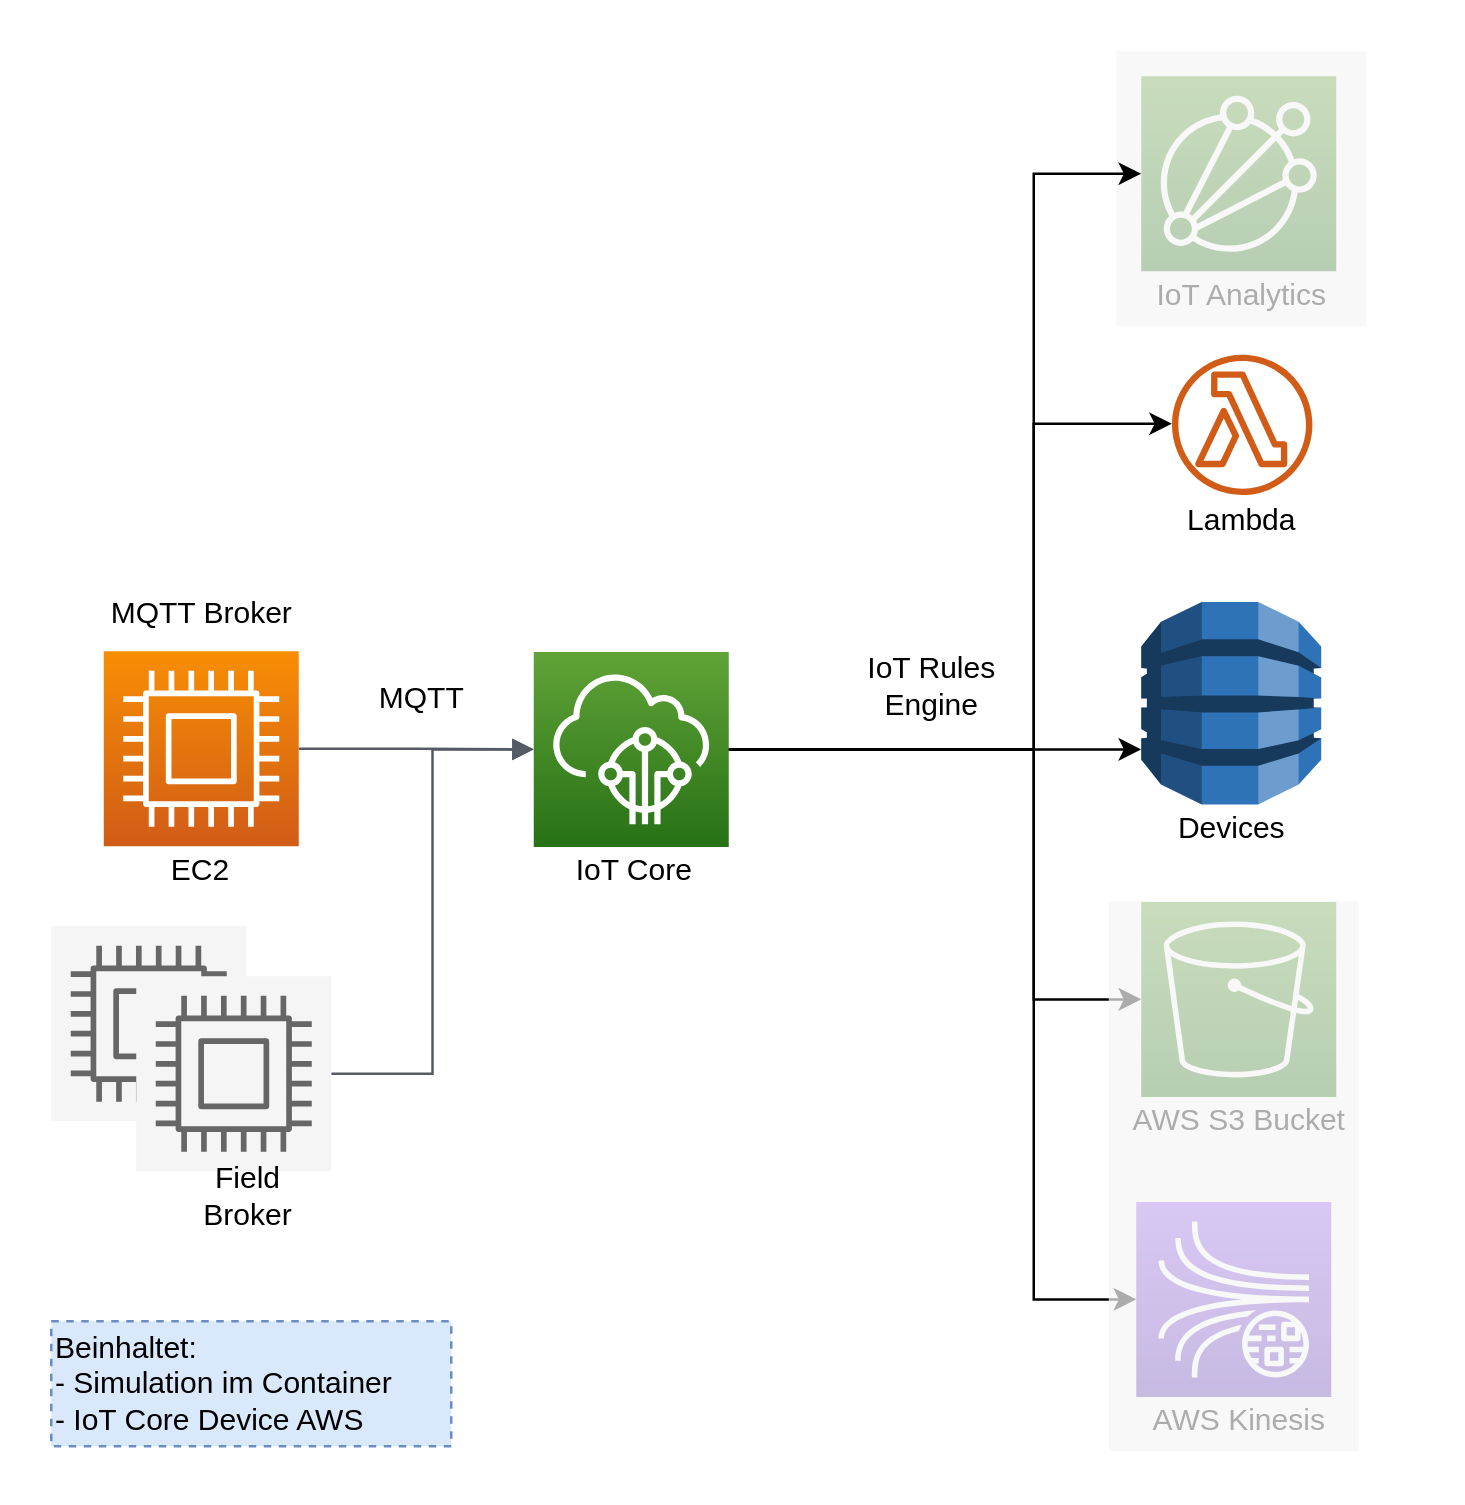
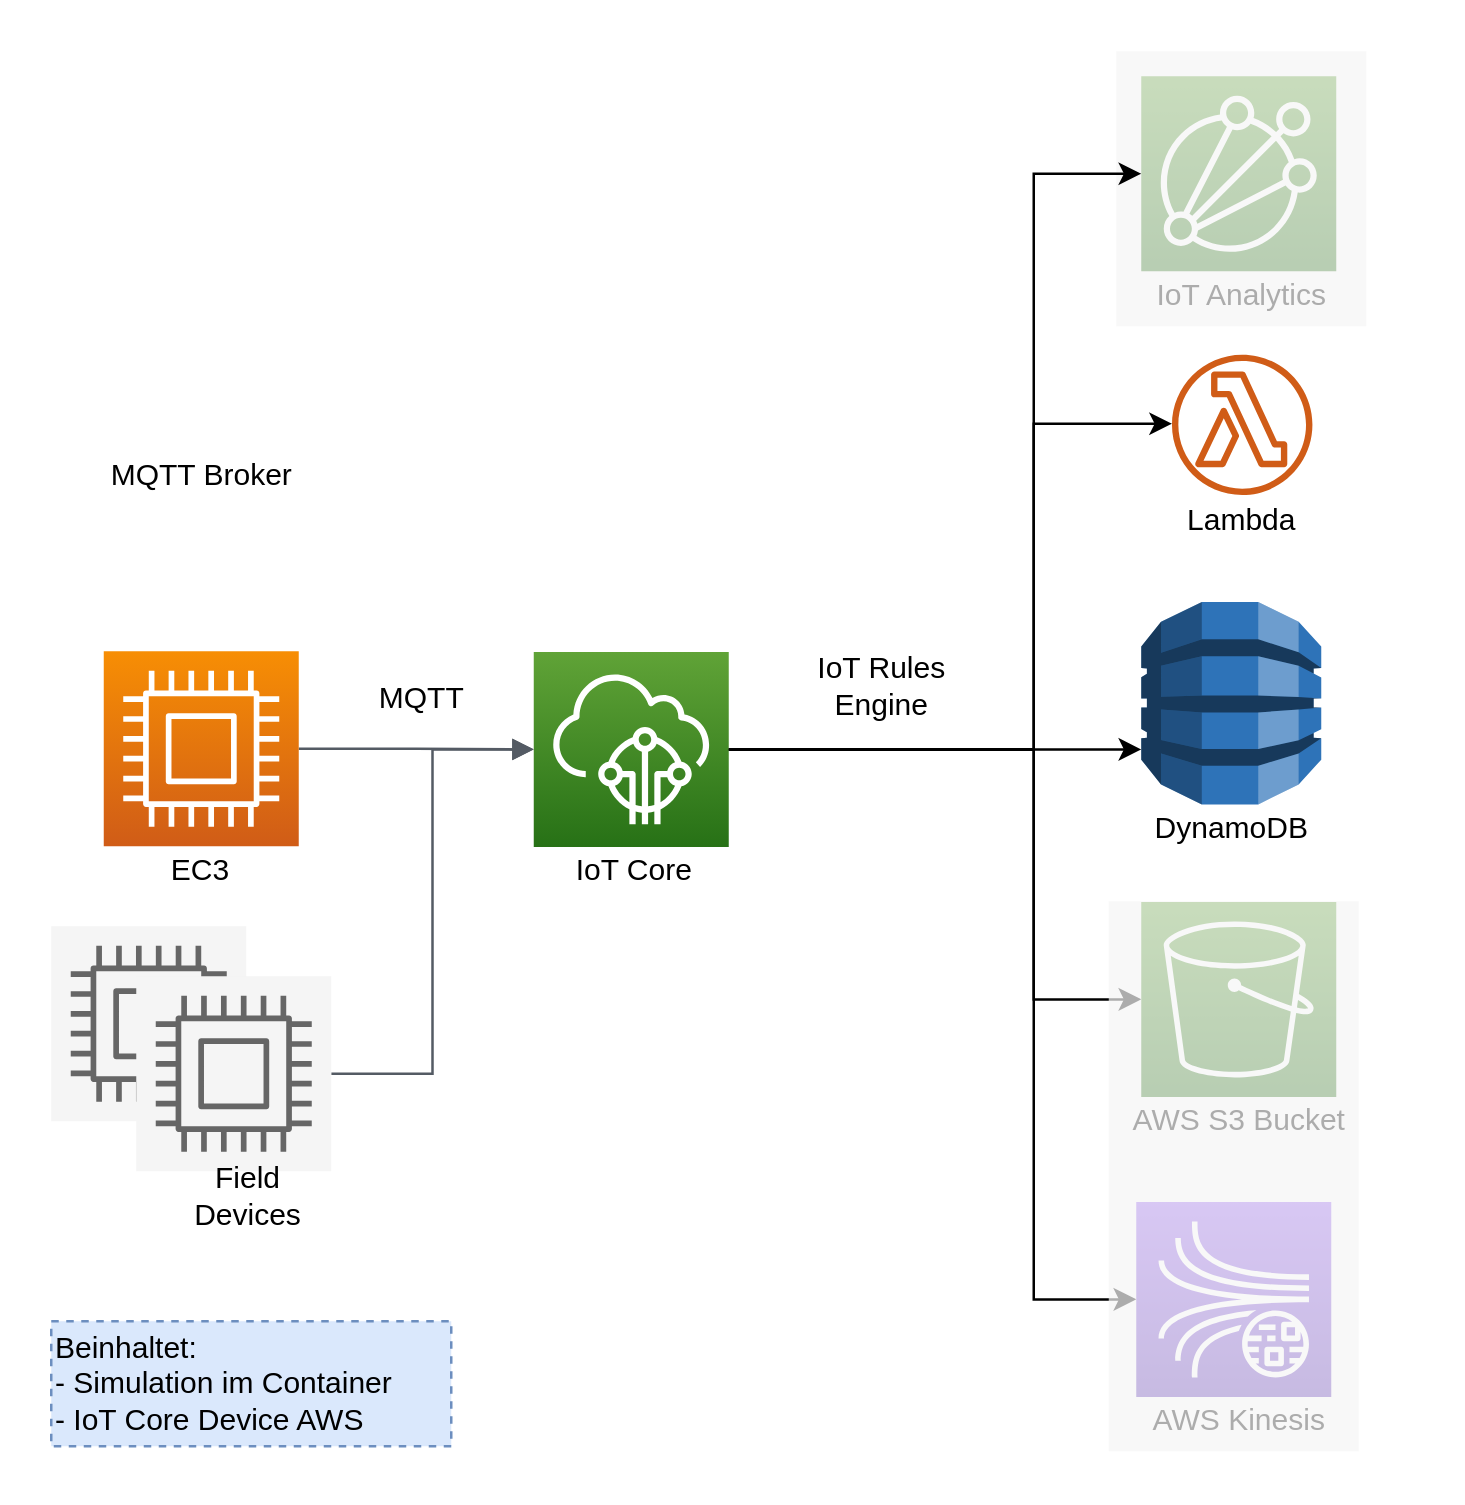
node "MQTT Broker": moved (201, 613) -> (201, 475)
node "IoT Rules Engine": moved (931, 687) -> (881, 687)
node "Devices": label "Devices" -> "DynamoDB"
node "EC2": label "EC2" -> "EC3"
node "Field Broker": label "Field Broker" -> "Field Devices"
